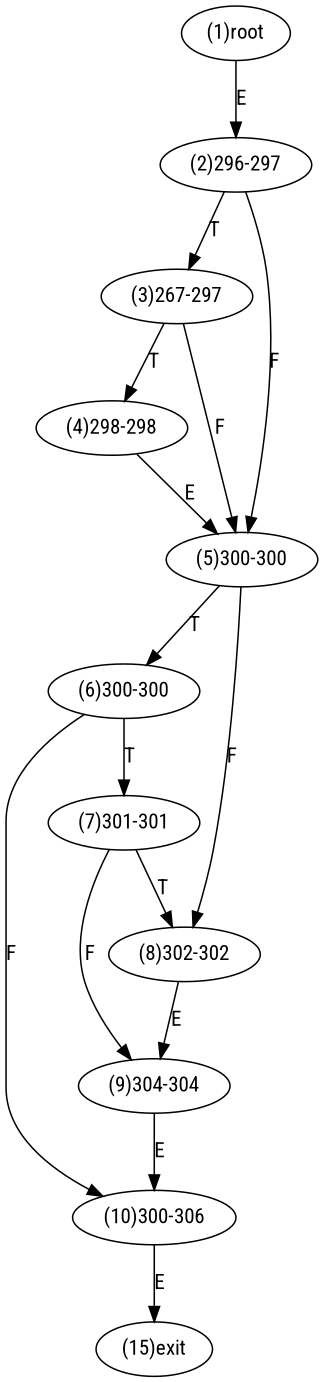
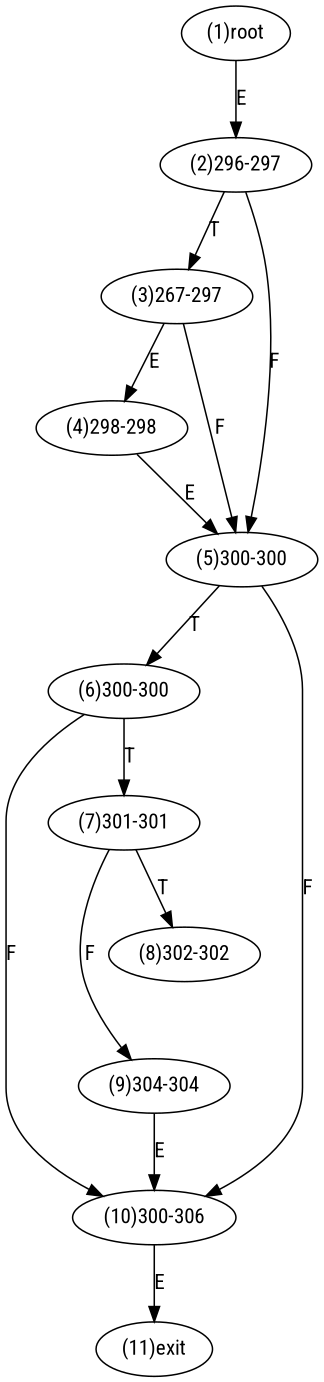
edge "(3)267-297" -> "(4)298-298": label "T" -> "E"
edge "(5)300-300" -> "(8)302-302": now "(5)300-300" -> "(10)300-306"
edge "(8)302-302" -> "(9)304-304": removed, label "E"
node "(15)exit": label "(15)exit" -> "(11)exit"
